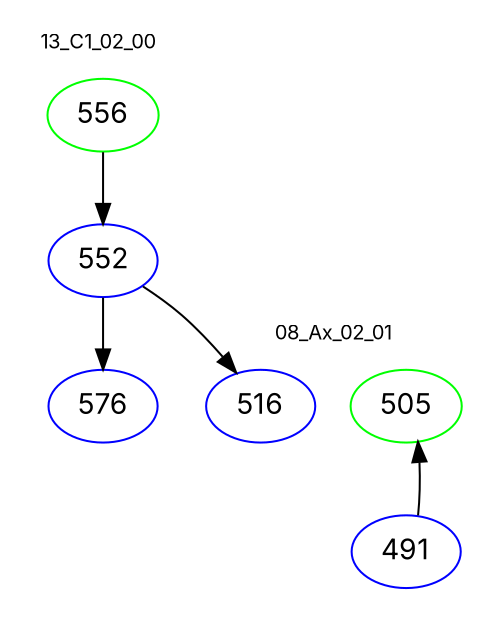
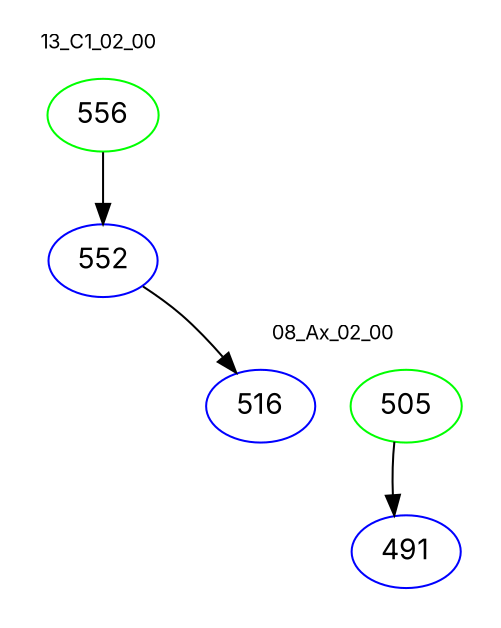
cluster "08_Ax_02_01": label "08_Ax_02_01" -> "08_Ax_02_00"
node "576": removed
edge "491" -> "505": reversed
